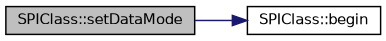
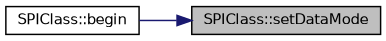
edge "SPIClass::setDataMode" -> "SPIClass::begin": reversed
